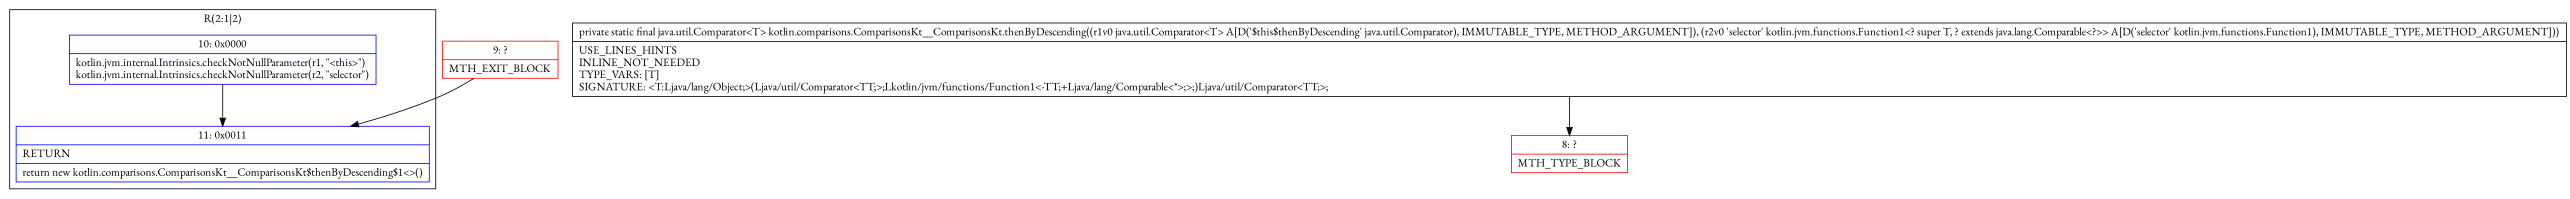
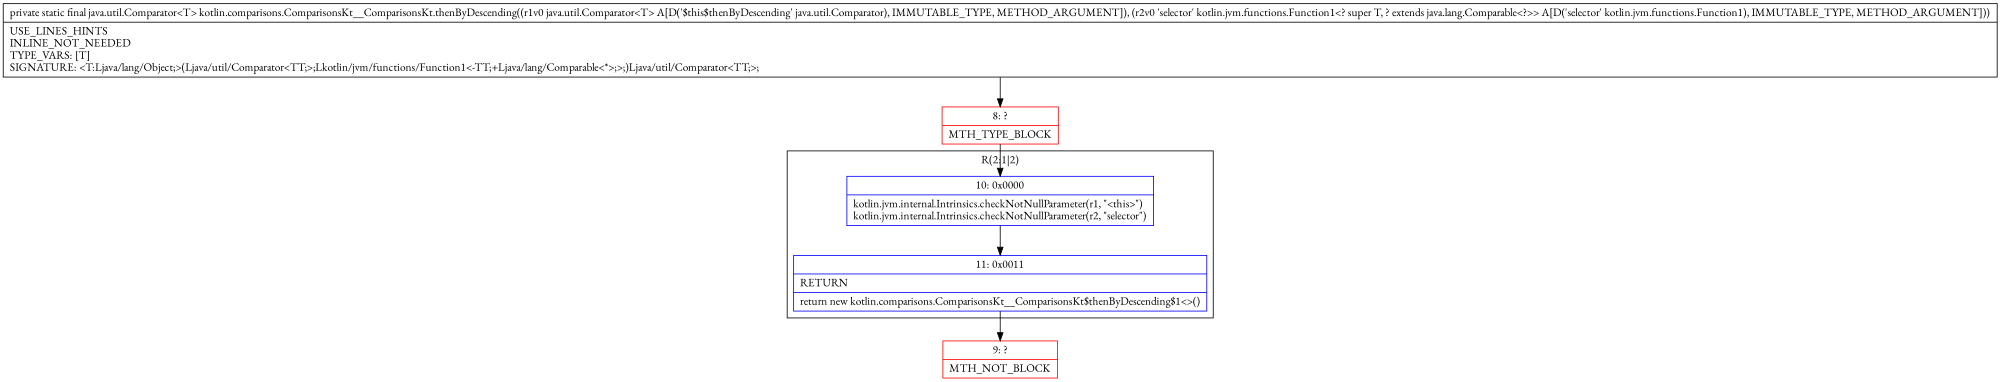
node "9: ?": text "MTH_EXIT_BLOCK" -> "MTH_NOT_BLOCK"
edge "9: ?" -> "11: 0x0011": reversed
edge "8: ?" -> "10: 0x0000": added
